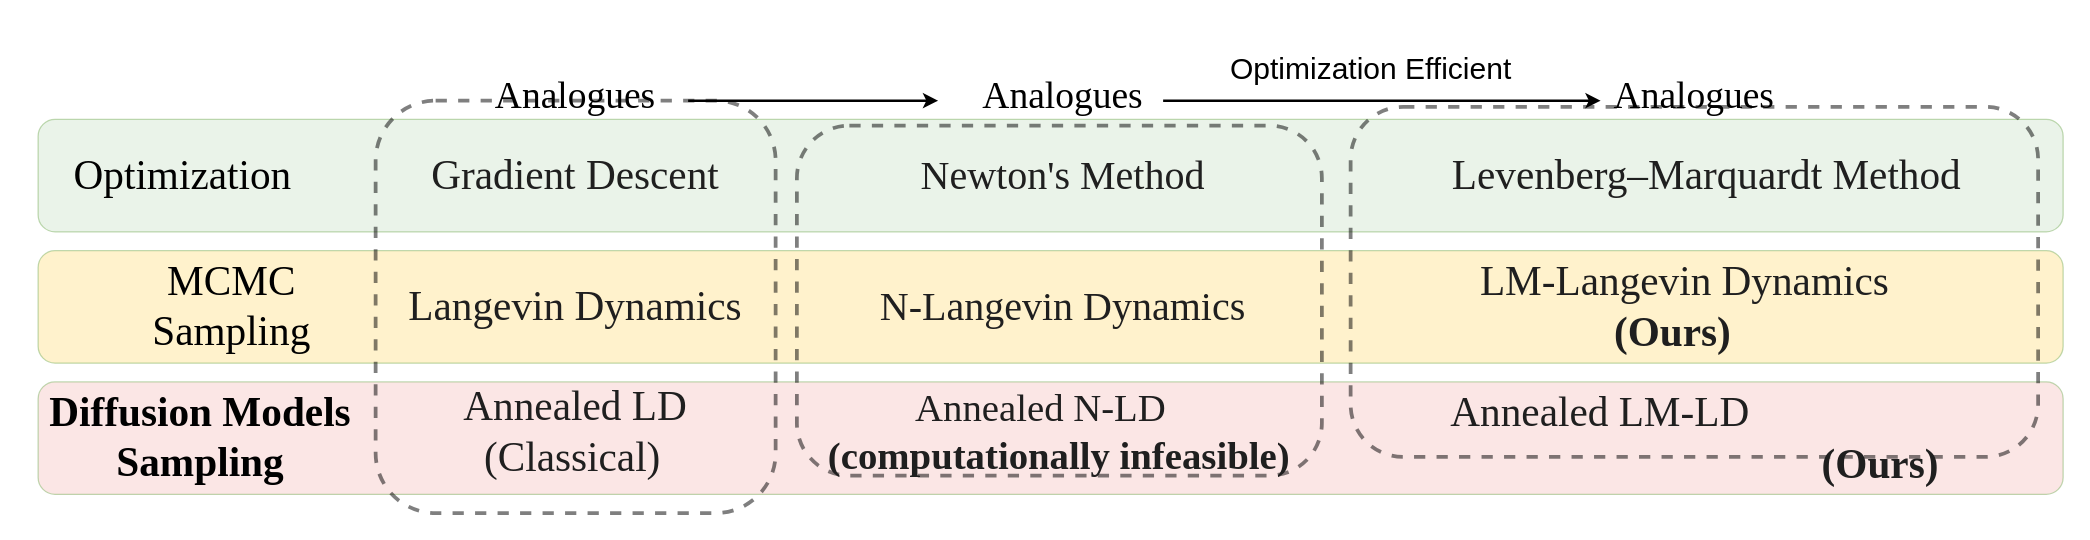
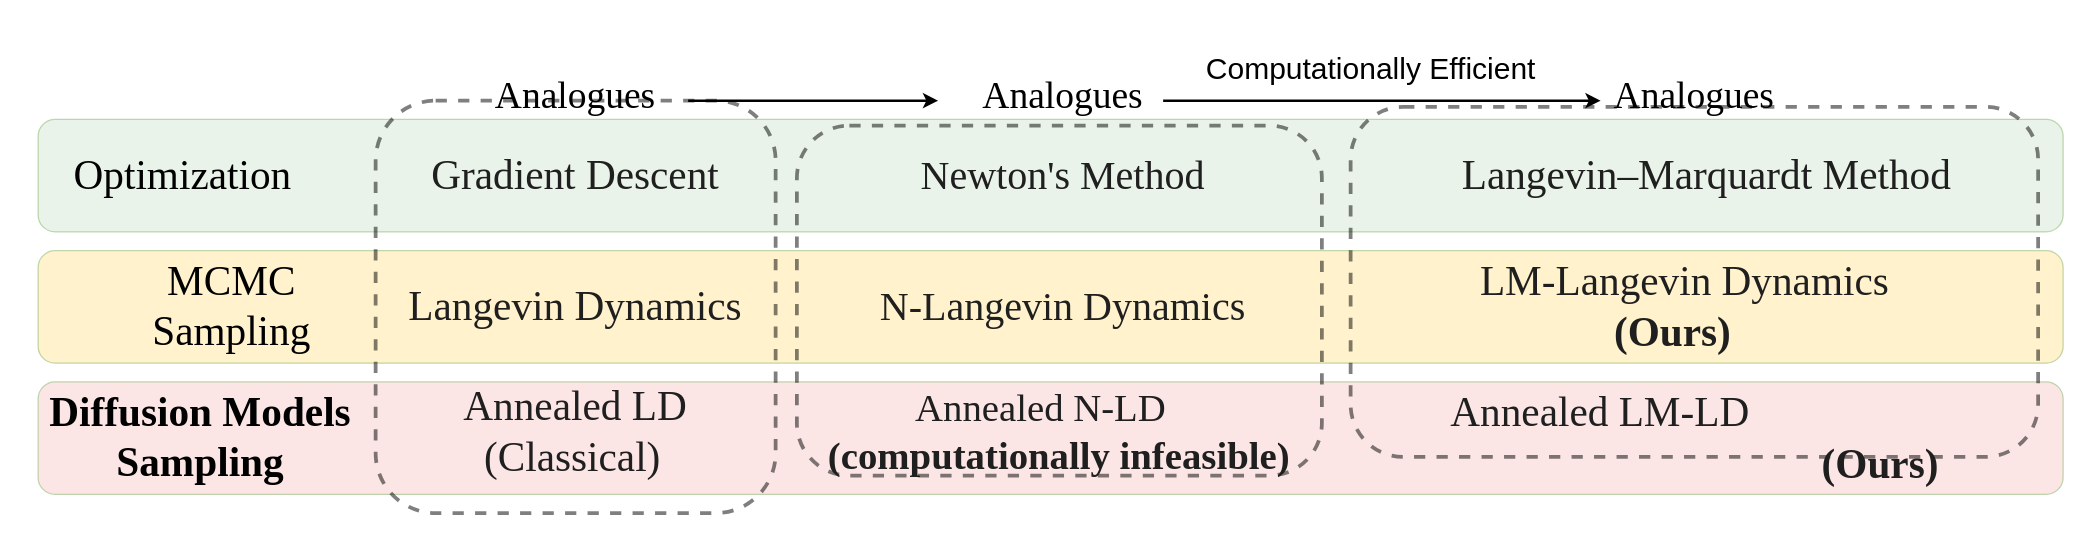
node "Optimization Efficient": label "Optimization Efficient" -> "Computationally Efficient"
node "Levenberg–Marquardt Method": label "Levenberg–Marquardt Method" -> "Langevin–Marquardt Method"
